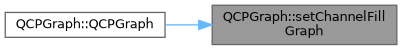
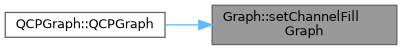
node "QCPGraph::setChannelFill Graph": label "QCPGraph::setChannelFill Graph" -> "Graph::setChannelFill Graph"
